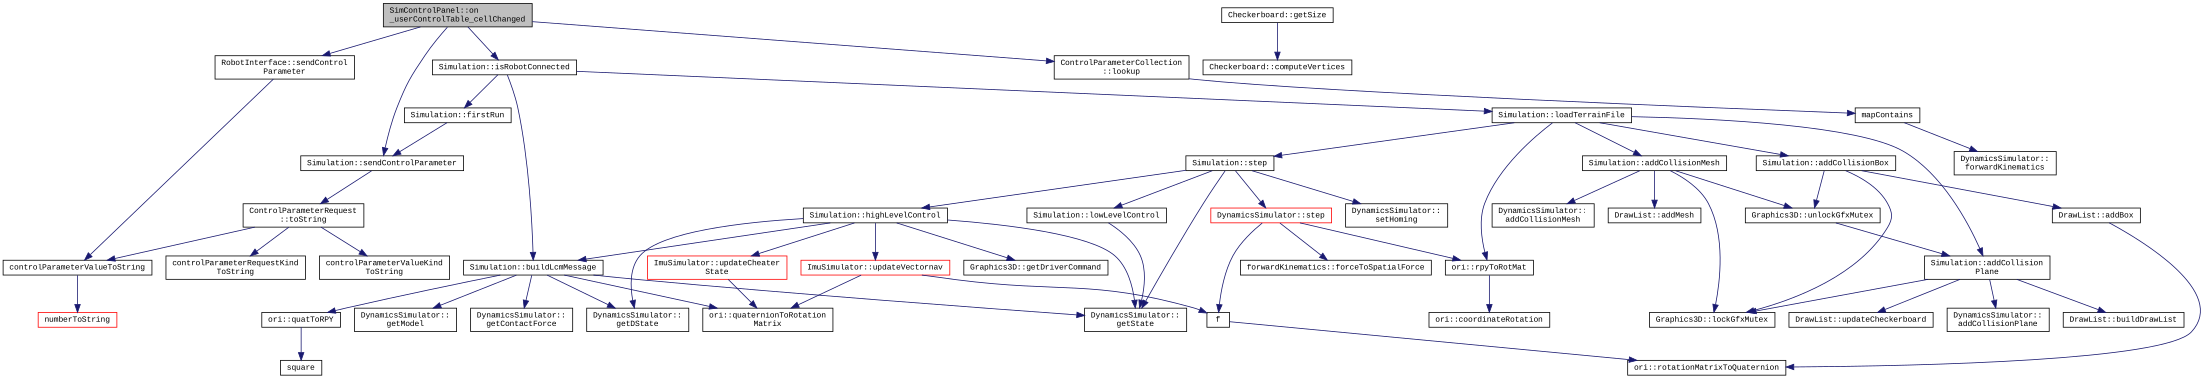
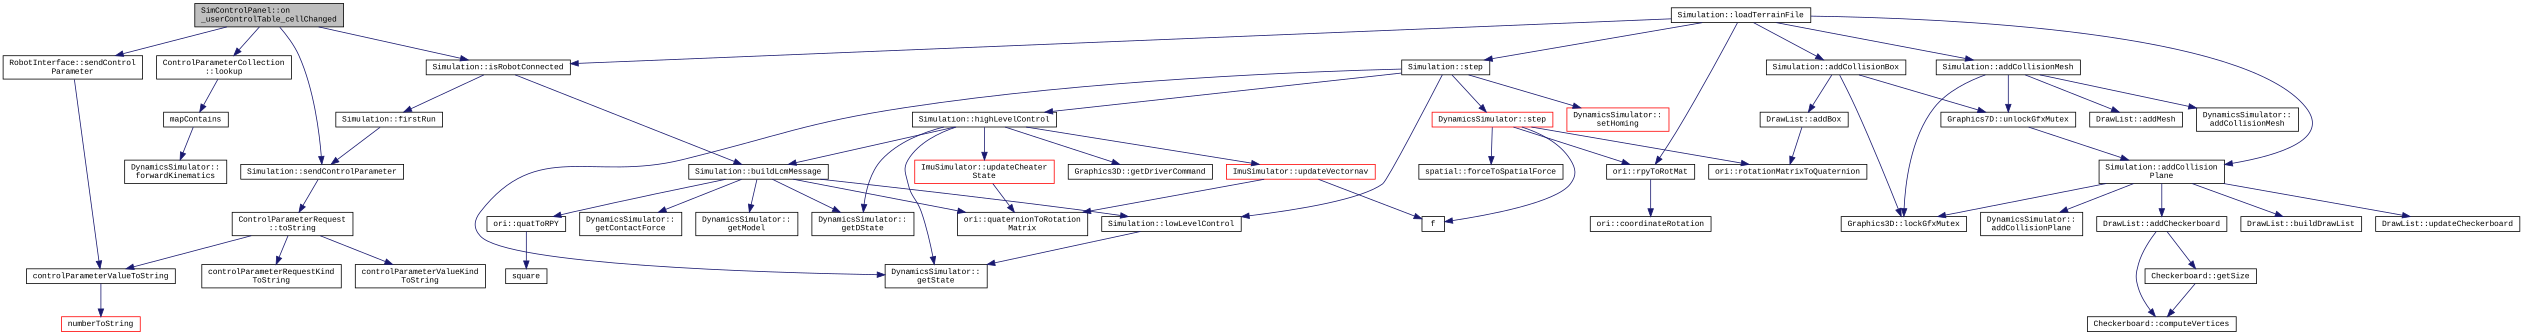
edge "Simulation::isRobotConnected" -> "Simulation::loadTerrainFile": reversed
node "DynamicsSimulator:: setHoming": color black -> red
node "Graphics3D::unlockGfxMutex": label "Graphics3D::unlockGfxMutex" -> "Graphics7D::unlockGfxMutex"
node "DrawList::addCheckerboard": added
node "forwardKinematics::forceToSpatialForce": label "forwardKinematics::forceToSpatialForce" -> "spatial::forceToSpatialForce"
edge "Simulation::buildLcmMessage" -> "DynamicsSimulator:: getState": now "Simulation::buildLcmMessage" -> "Simulation::lowLevelControl"
edge "f" -> "ori::rotationMatrixToQuaternion": now "DynamicsSimulator::step" -> "ori::rotationMatrixToQuaternion"
